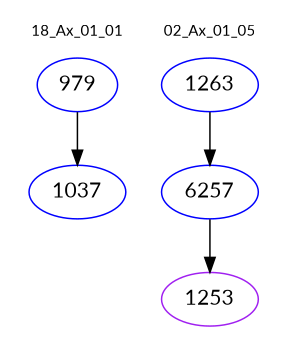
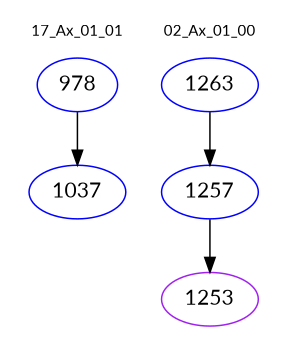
cluster "18_Ax_01_01": label "18_Ax_01_01" -> "17_Ax_01_01"
cluster "02_Ax_01_05": label "02_Ax_01_05" -> "02_Ax_01_00"
node "979": label "979" -> "978"
node "6257": label "6257" -> "1257"
